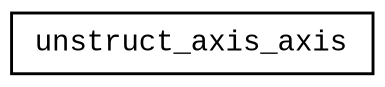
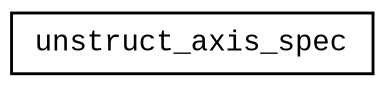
node "unstruct_axis_axis": label "unstruct_axis_axis" -> "unstruct_axis_spec"
